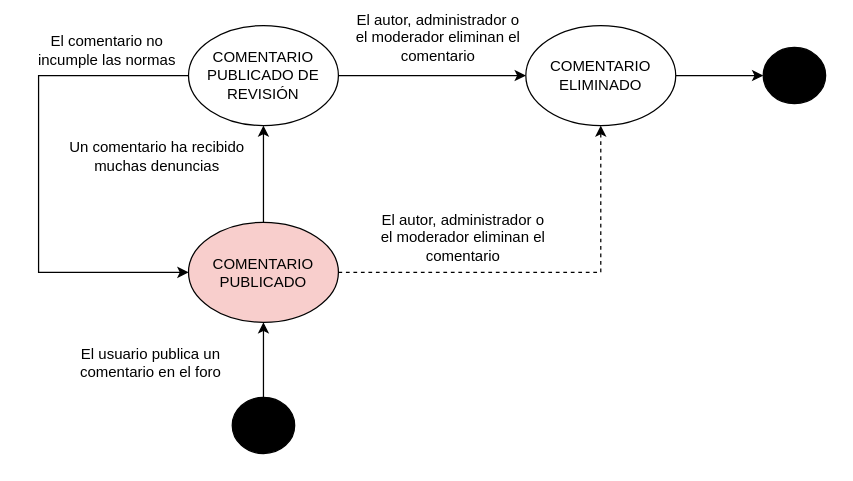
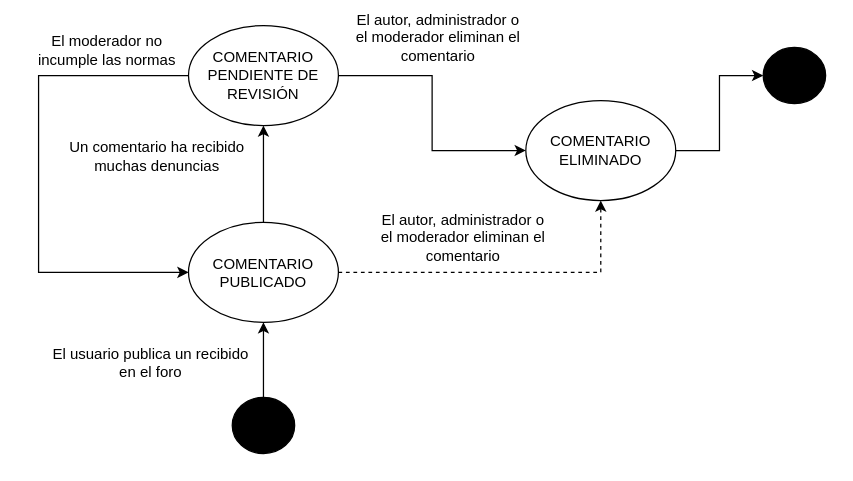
node "El comentario no incumple las normas": label "El comentario no incumple las normas" -> "El moderador no incumple las normas"
node "COMENTARIO PUBLICADO DE REVISIÓN": label "COMENTARIO PUBLICADO DE REVISIÓN" -> "COMENTARIO PENDIENTE DE REVISIÓN"
node "COMENTARIO ELIMINADO": moved (601, 76) -> (601, 151)
node "COMENTARIO PUBLICADO": fillcolor #f8cecc -> #ffffff
node "El usuario publica un comentario en el foro": label "El usuario publica un comentario en el foro" -> "El usuario publica un recibido en el foro"
